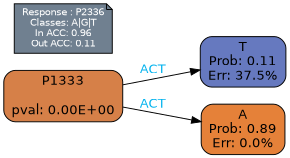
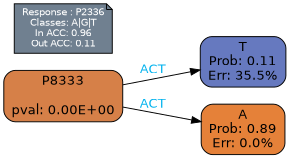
node "T Prob: 0.11 Err: 37.5%": label "T Prob: 0.11 Err: 37.5%" -> "T Prob: 0.11 Err: 35.5%"
node "P1333 pval: 0.00E+00": label "P1333 pval: 0.00E+00" -> "P8333 pval: 0.00E+00"
